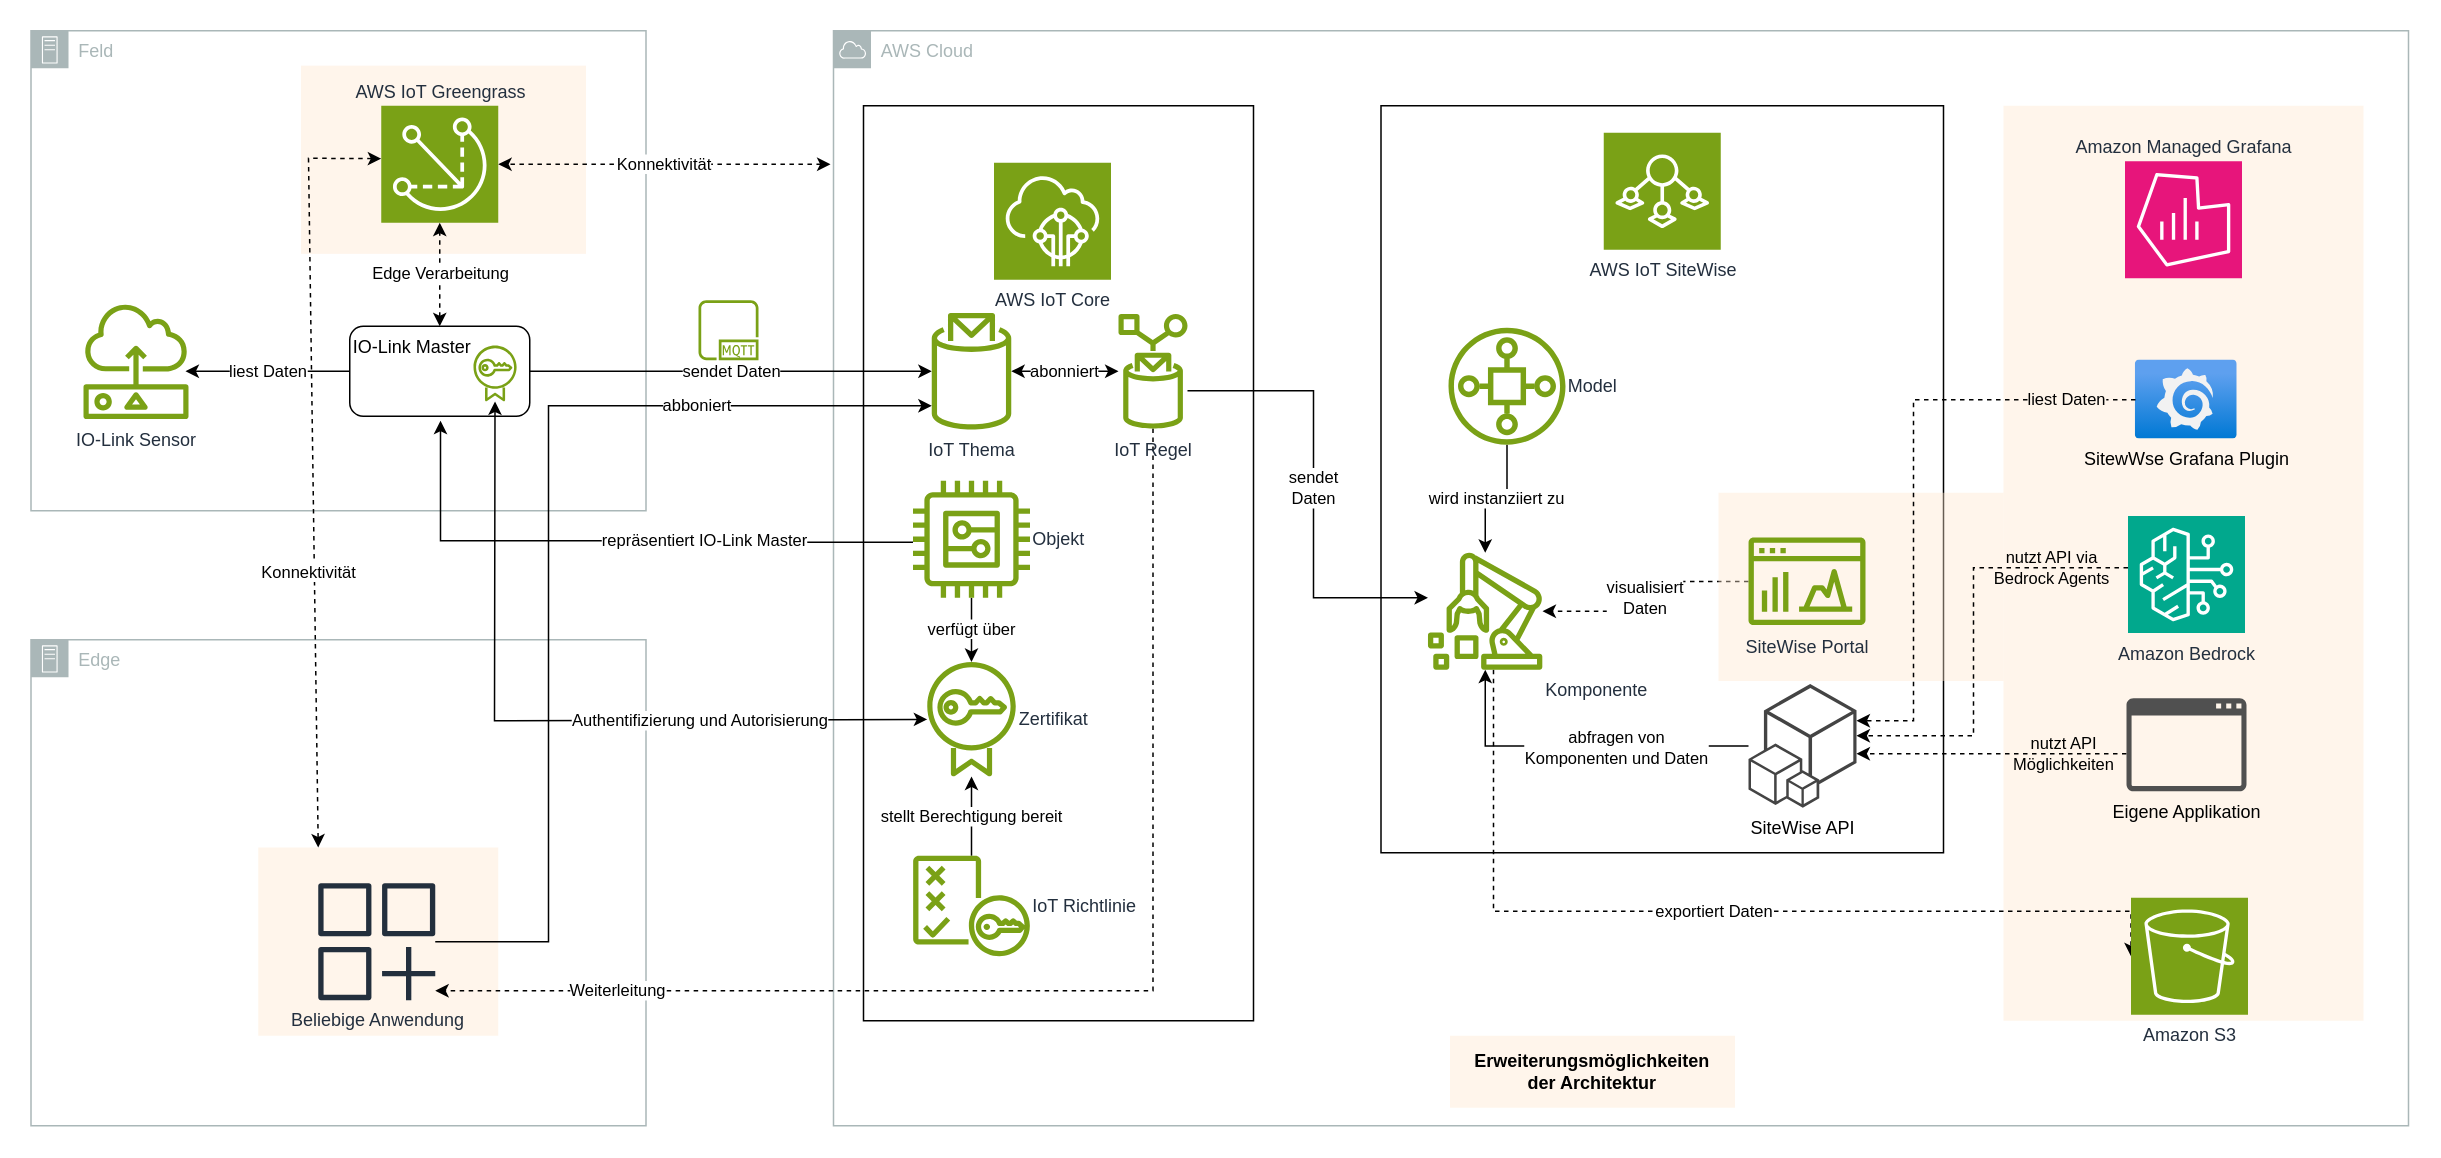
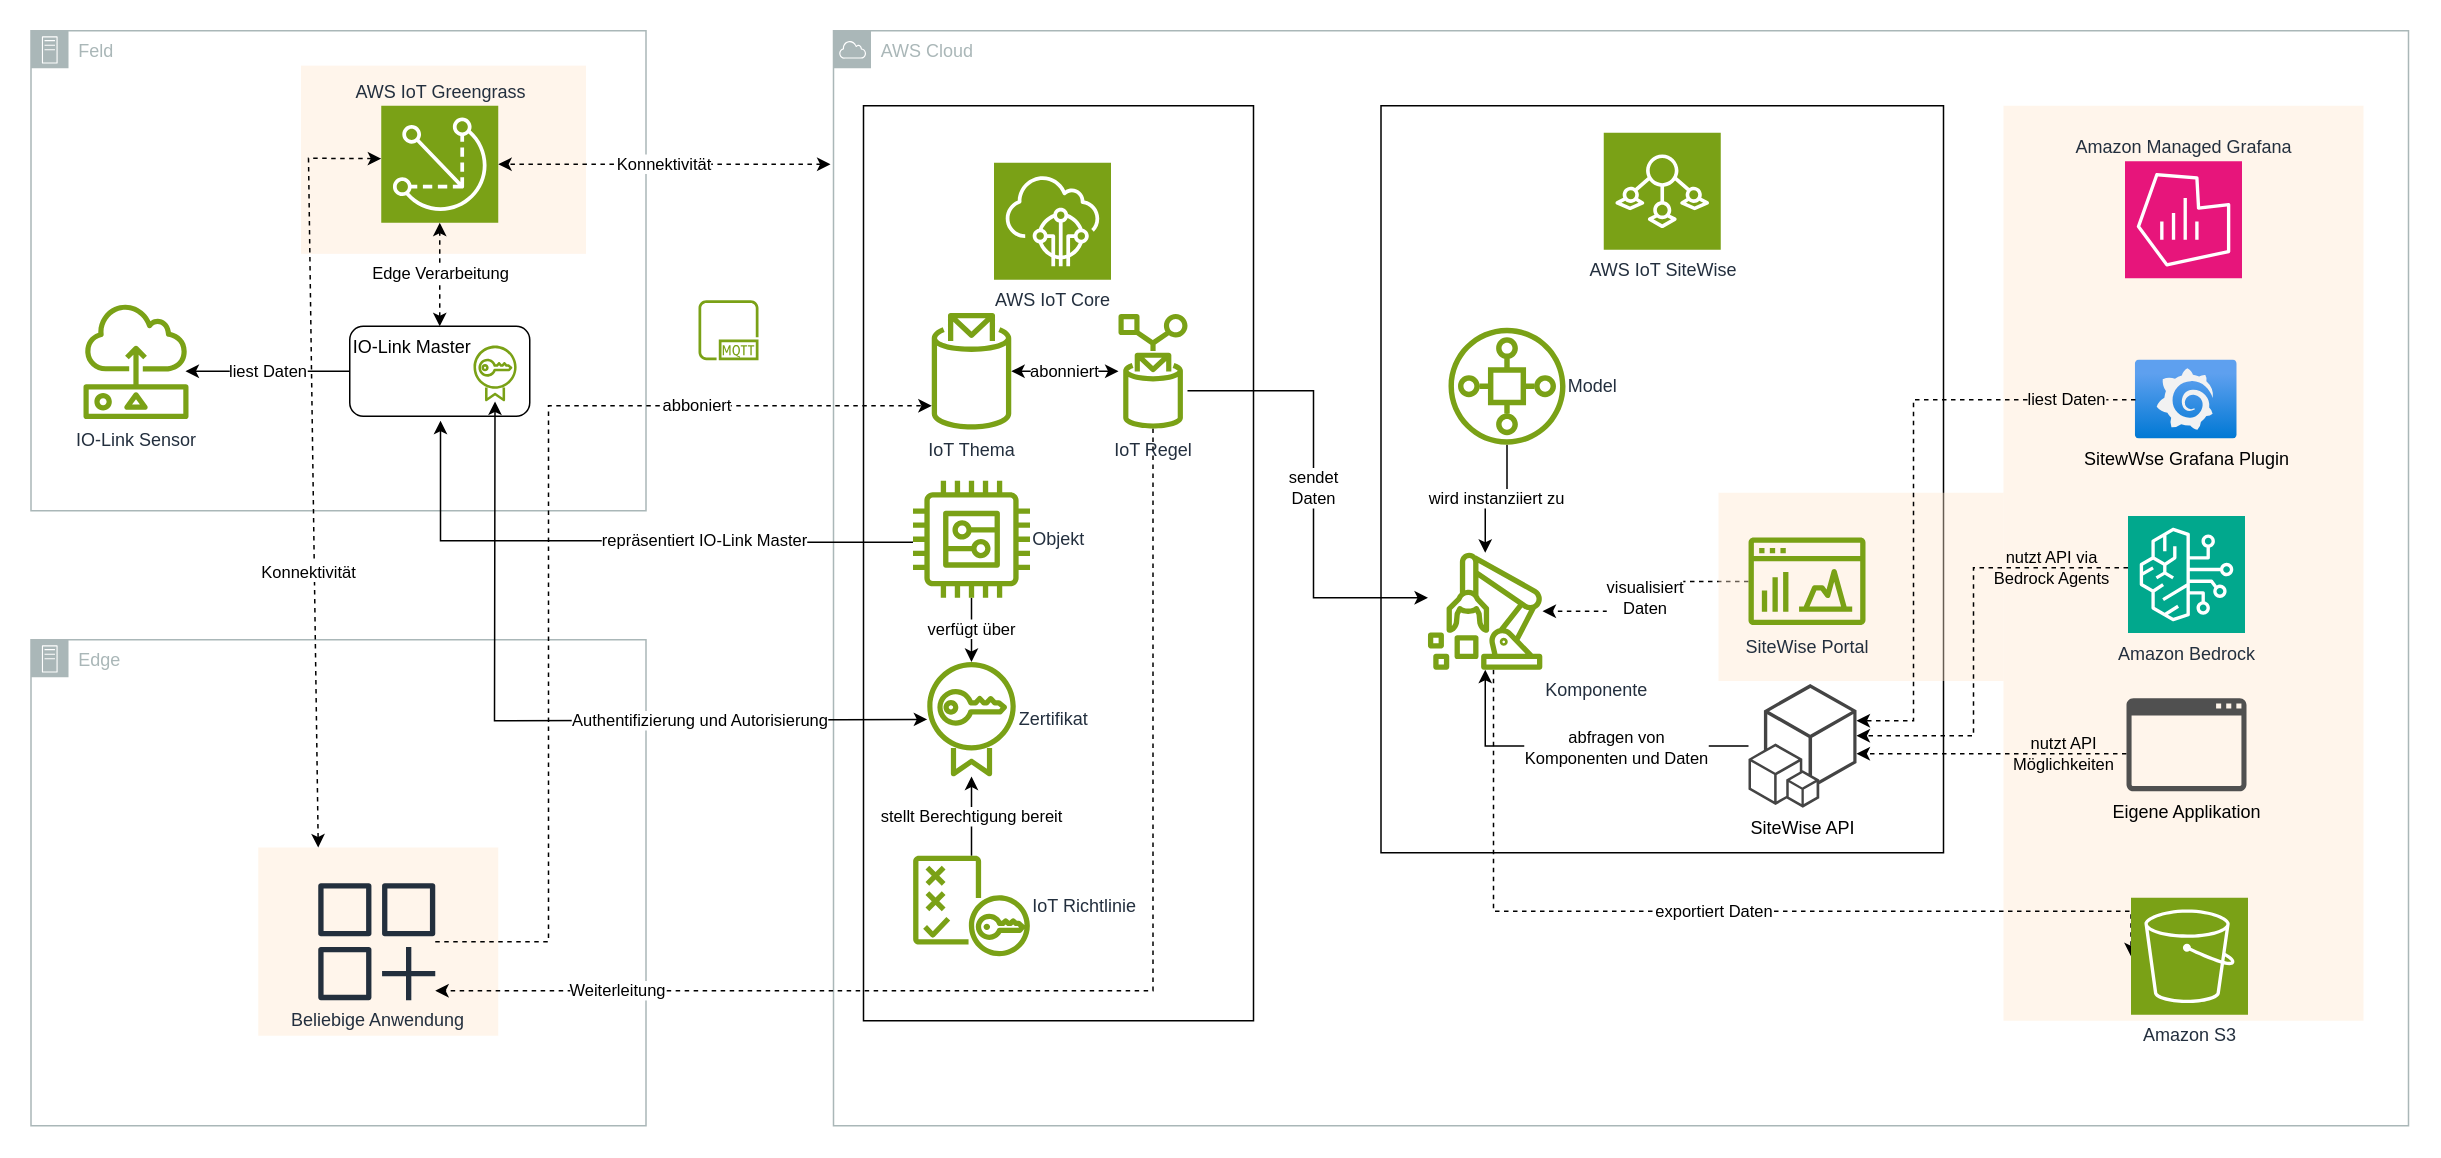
edge "IO-Link Master" -> "IoT Thema": removed, label "sendet Daten"
edge "Beliebige Anwendung" -> "IoT Thema": style solid -> dashed
node "Erweiterungsmöglichkeiten der Architektur": removed
